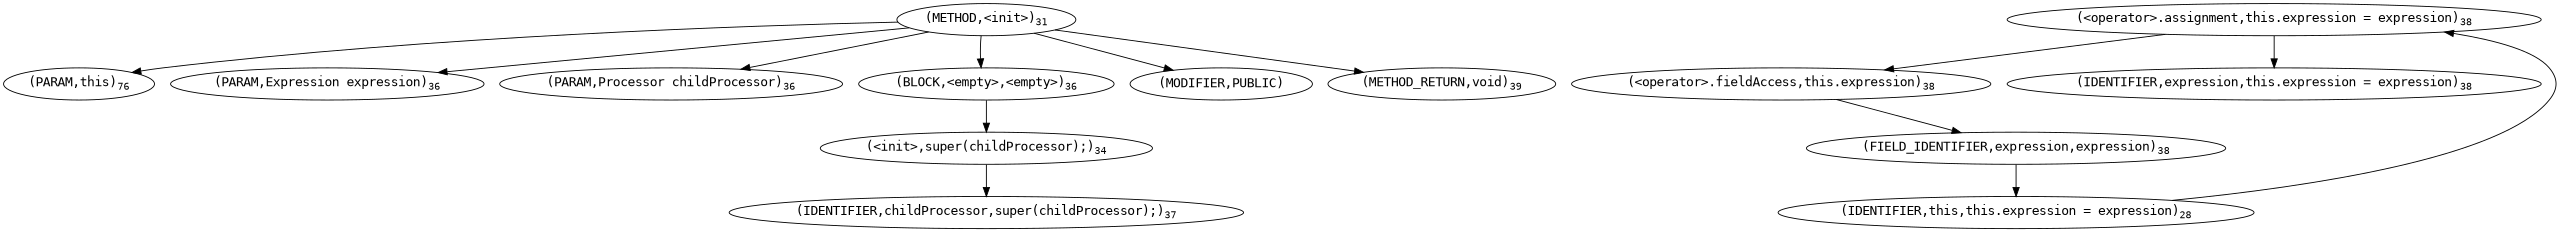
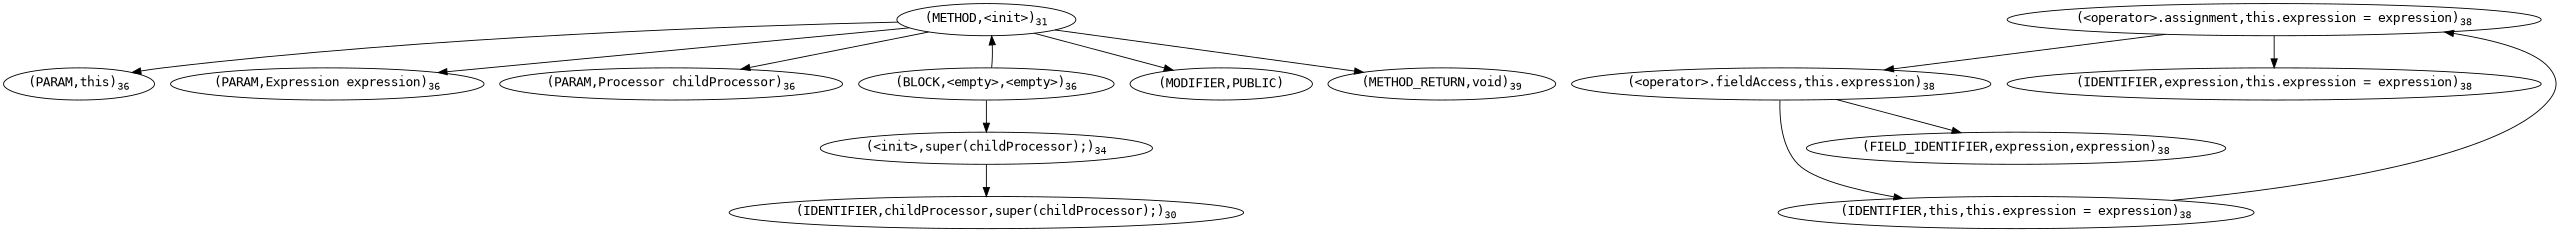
edge "(METHOD,<init>)" -> "(BLOCK,<empty>,<empty>)": reversed
node "(PARAM,this)": text "76" -> "36"
edge "(FIELD_IDENTIFIER,expression,expression)" -> "(IDENTIFIER,this,this.expression = expression)": now "(<operator>.fieldAccess,this.expression)" -> "(IDENTIFIER,this,this.expression = expression)"
node "(IDENTIFIER,childProcessor,super(childProcessor);)": text "37" -> "30"
node "(IDENTIFIER,this,this.expression = expression)": text "28" -> "38"
